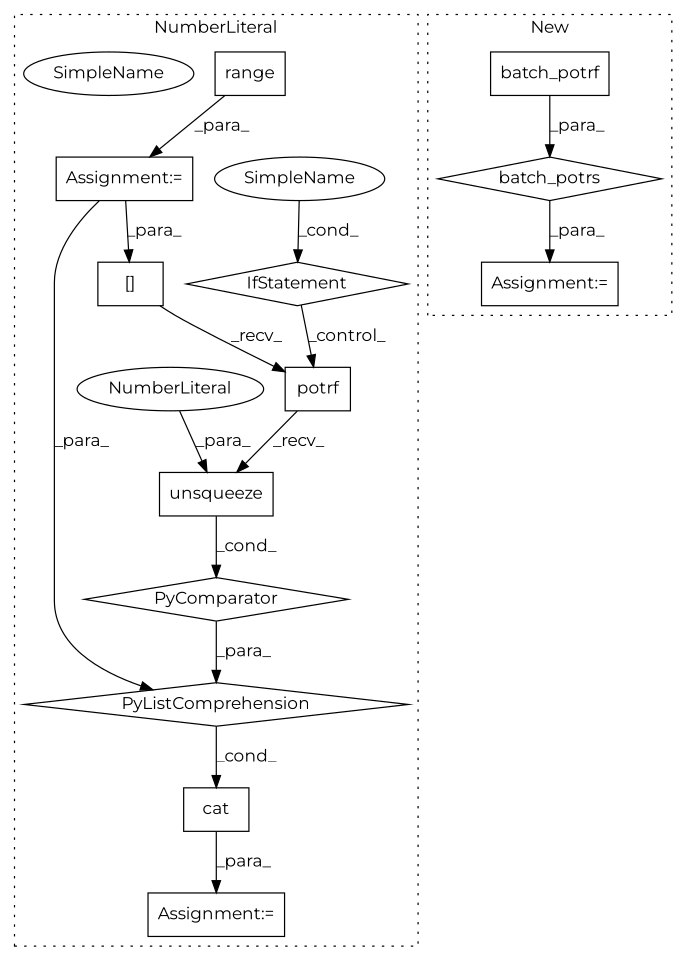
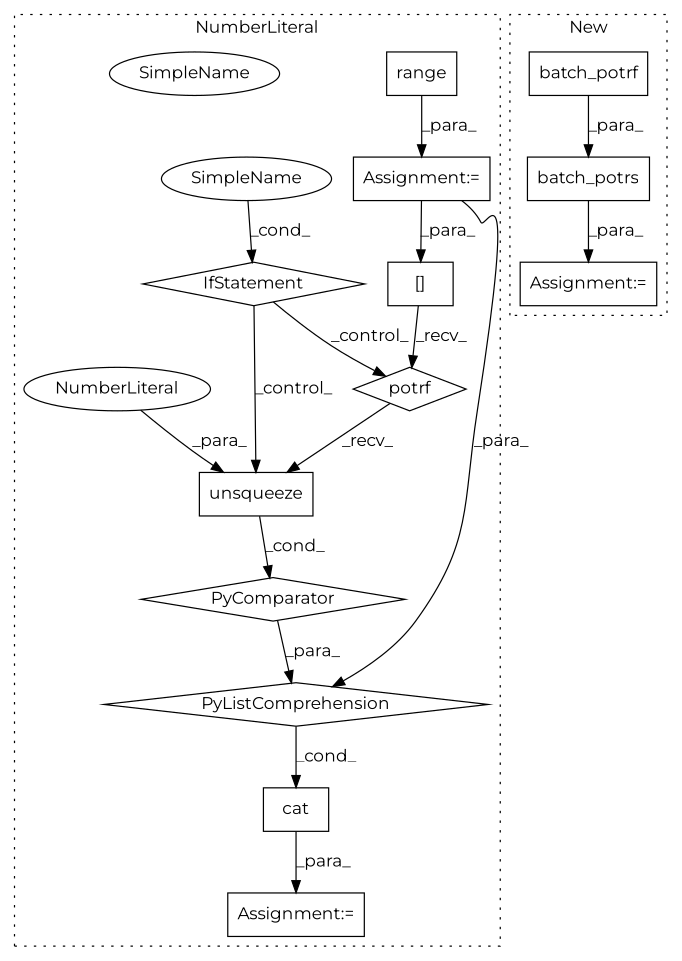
node "batch_potrs": shape diamond -> box
edge "IfStatement" -> "unsqueeze": added, label "_control_"
node "potrf": shape box -> diamond
